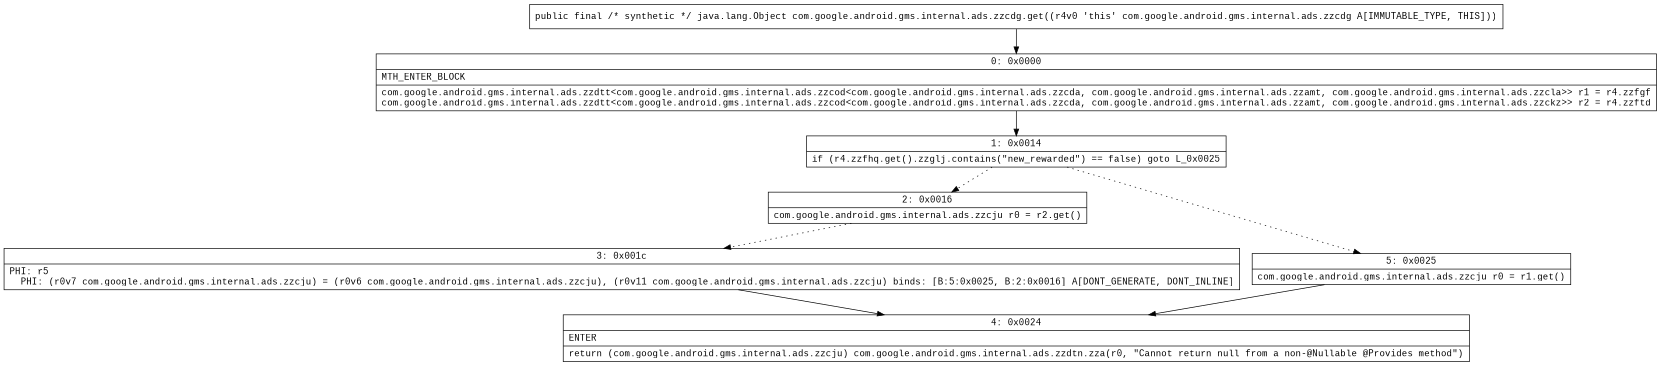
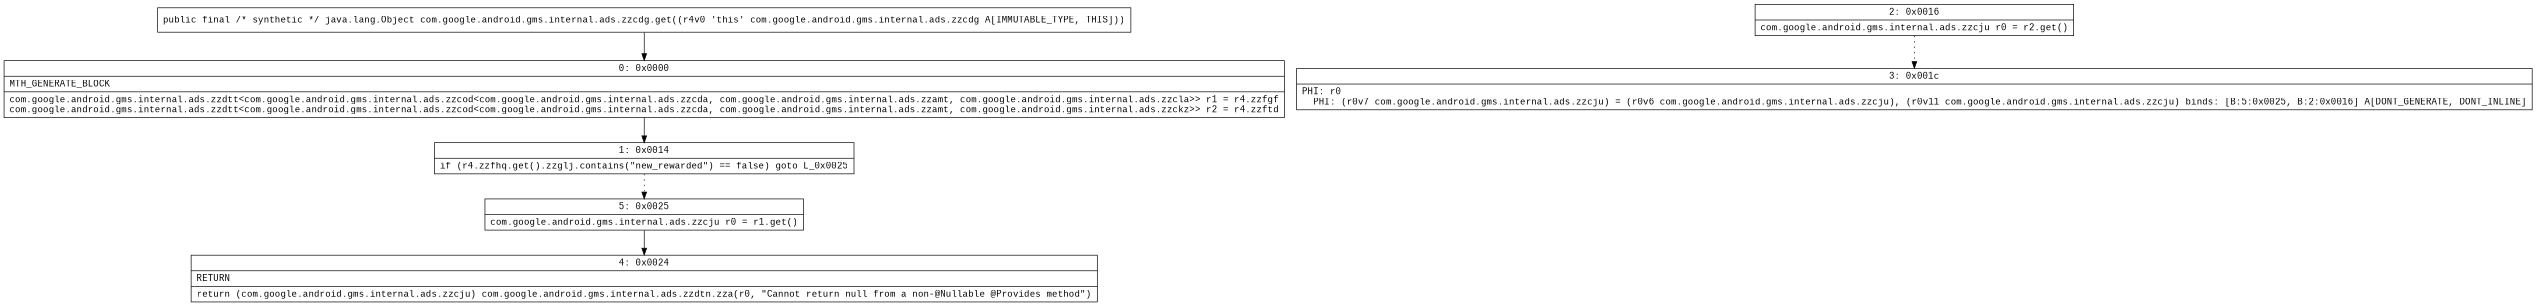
node "0: 0x0000": text "MTH_ENTER_BLOCK" -> "MTH_GENERATE_BLOCK"
edge "1: 0x0014" -> "2: 0x0016": removed
node "3: 0x001c": text "PHI: r5" -> "PHI: r0"
edge "3: 0x001c" -> "4: 0x0024": removed
node "4: 0x0024": text "ENTER" -> "RETURN"
